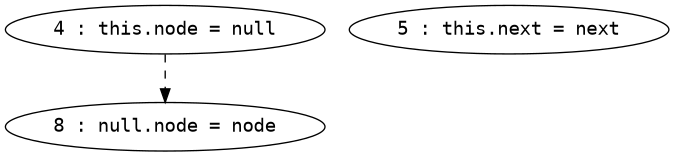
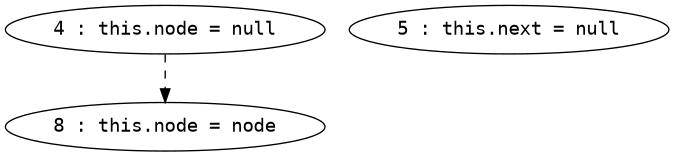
node "5 : this.next = next": label "5 : this.next = next" -> "5 : this.next = null"
node "8 : null.node = node": label "8 : null.node = node" -> "8 : this.node = node"
